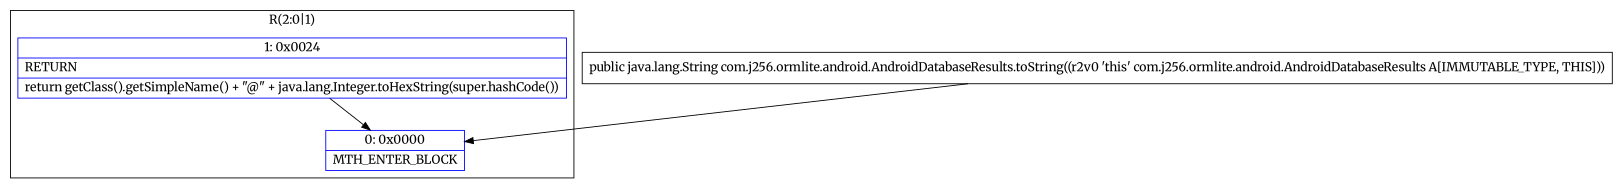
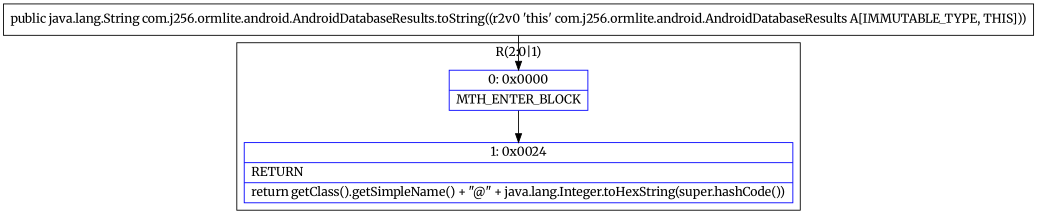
edge "1: 0x0024" -> "0: 0x0000": reversed
